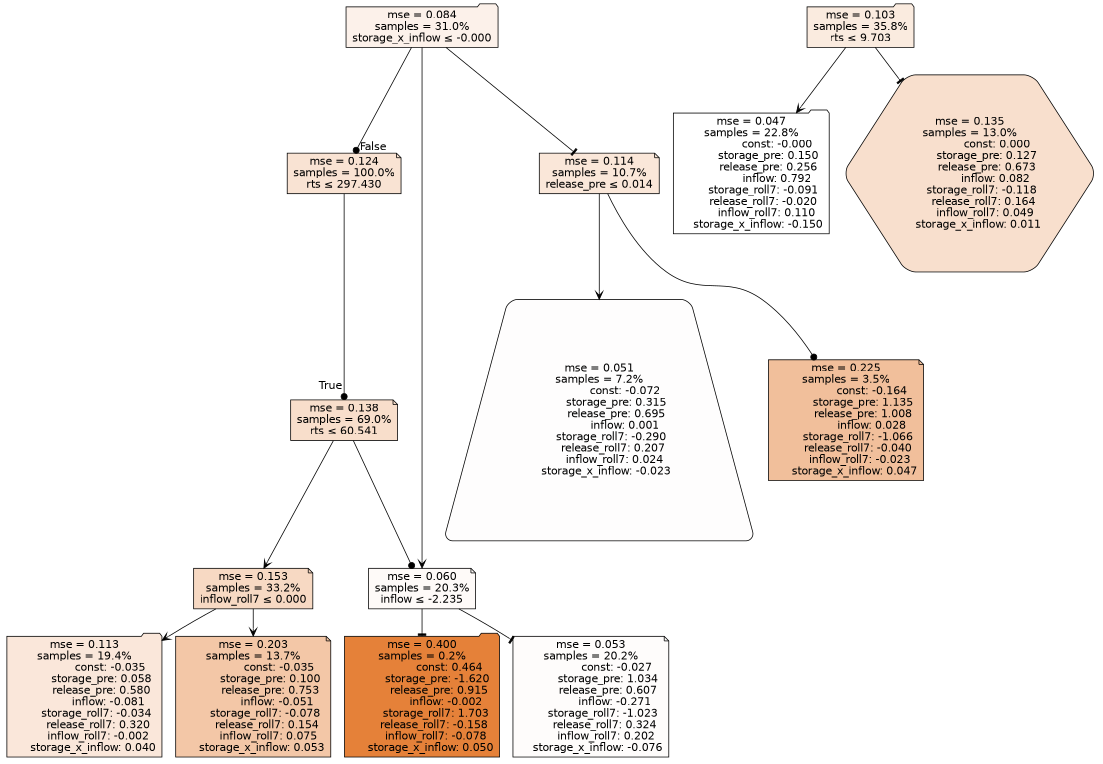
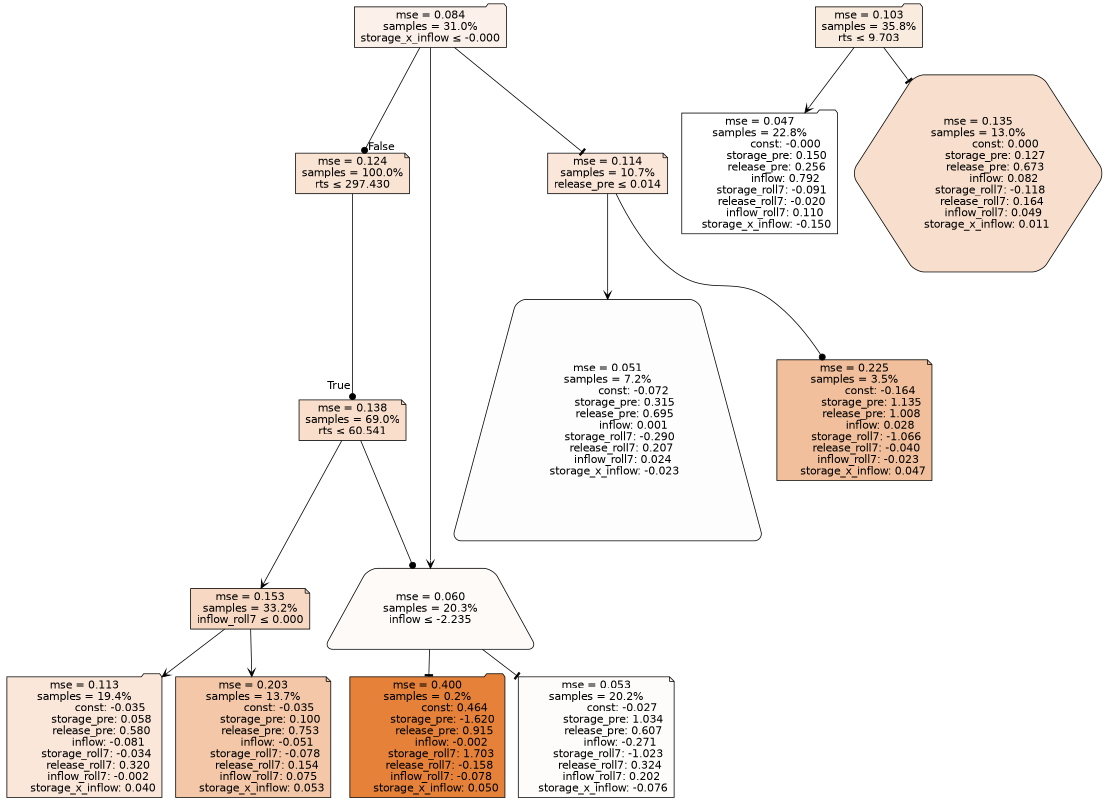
node "mse = 0.060 samples = 20.3% inflow ≤ -2.235": shape note -> trapezium
